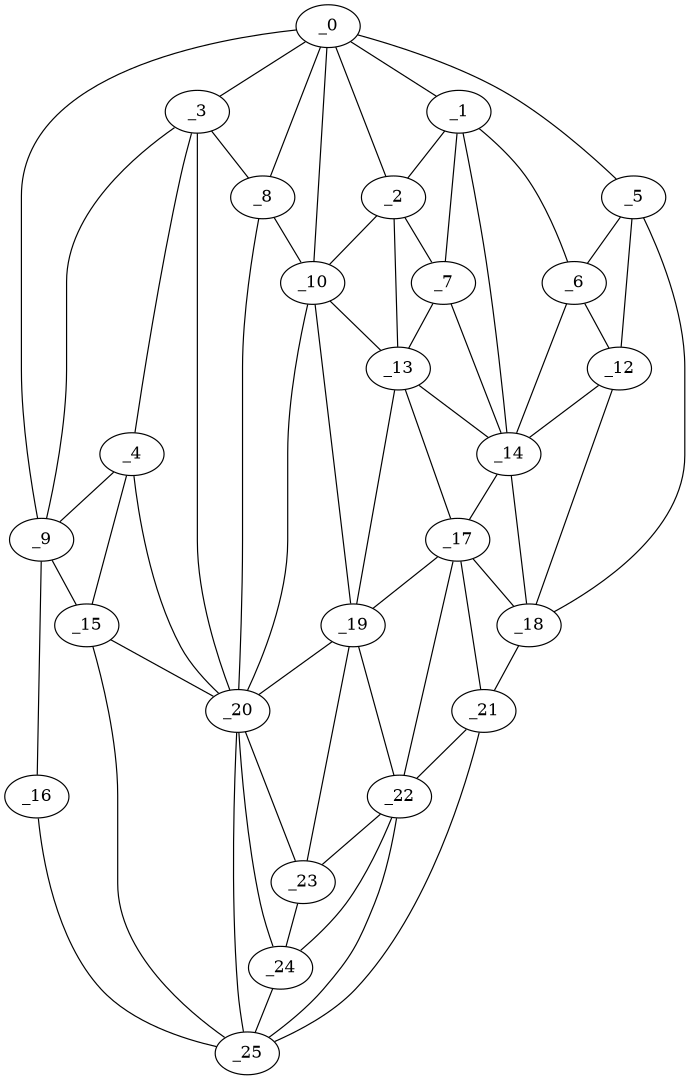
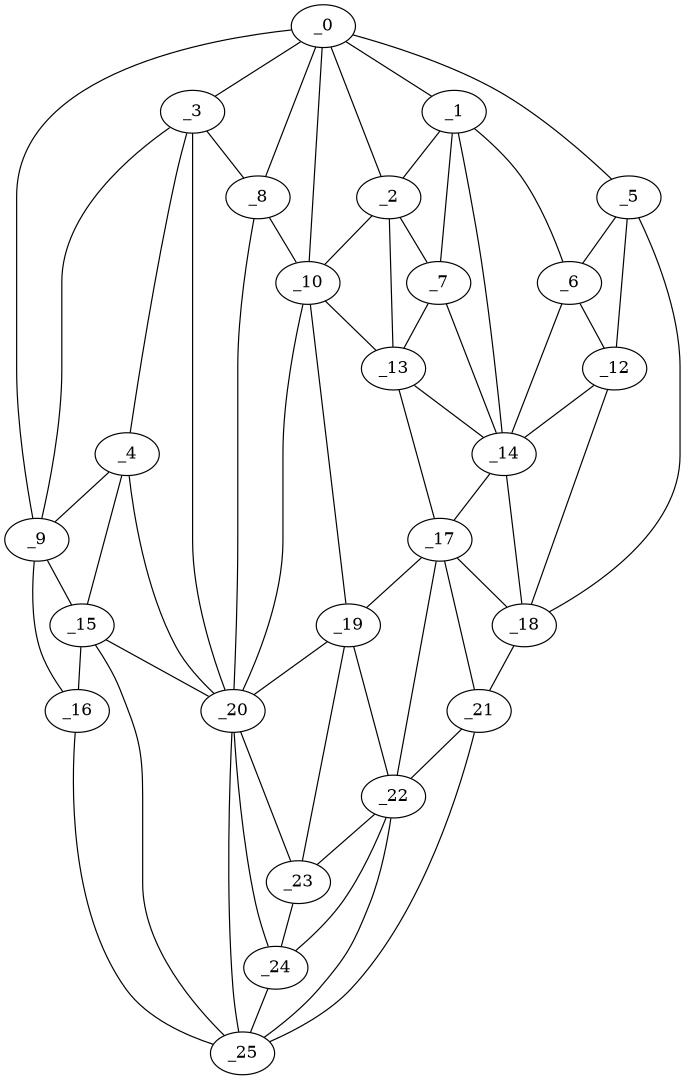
edge "_13" -- "_19": removed
edge "_15" -- "_16": added
